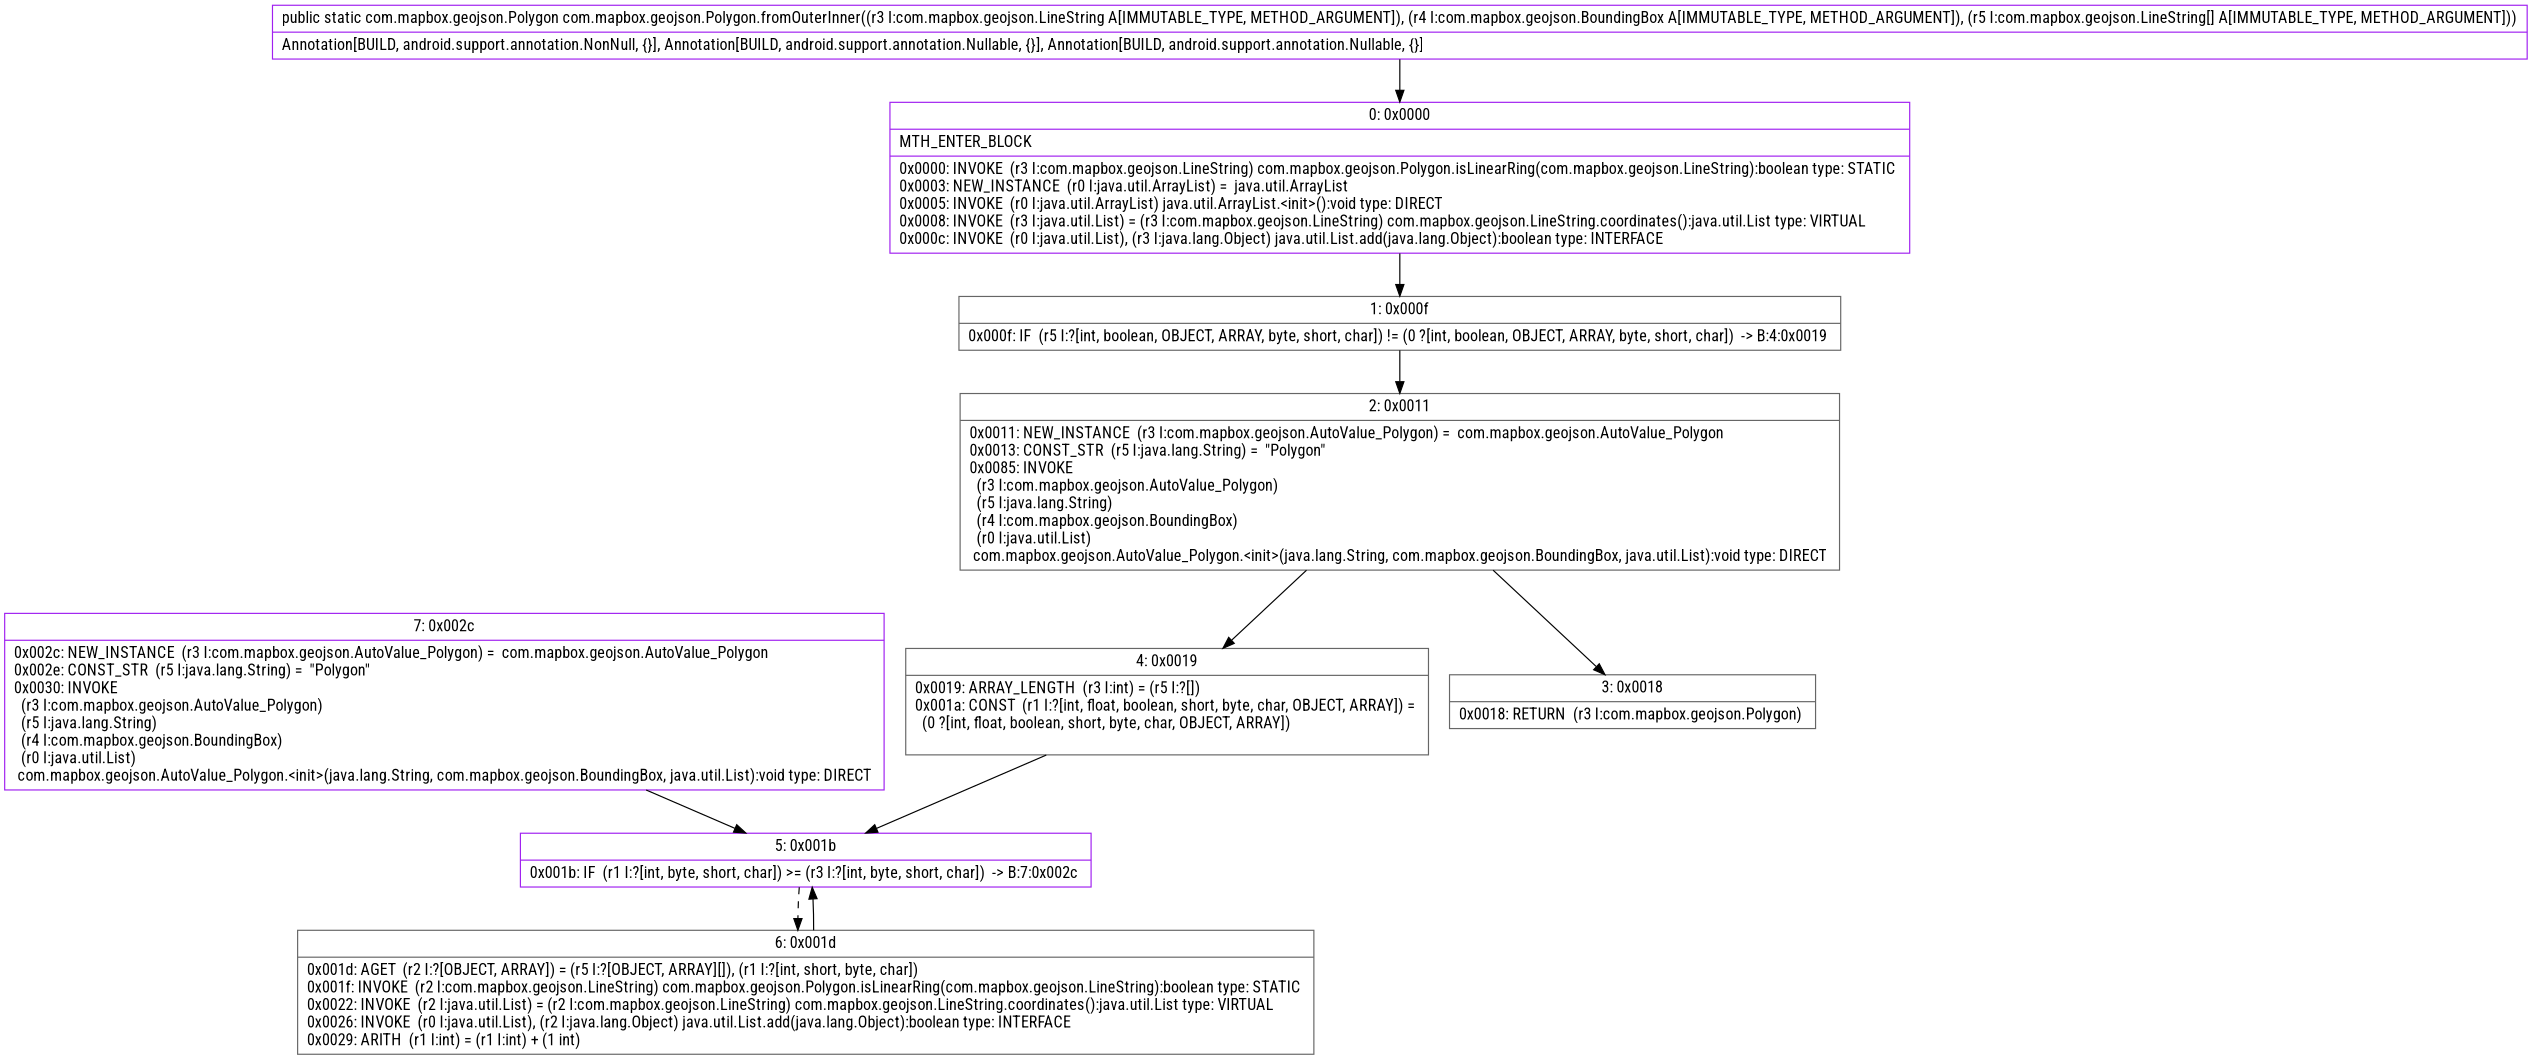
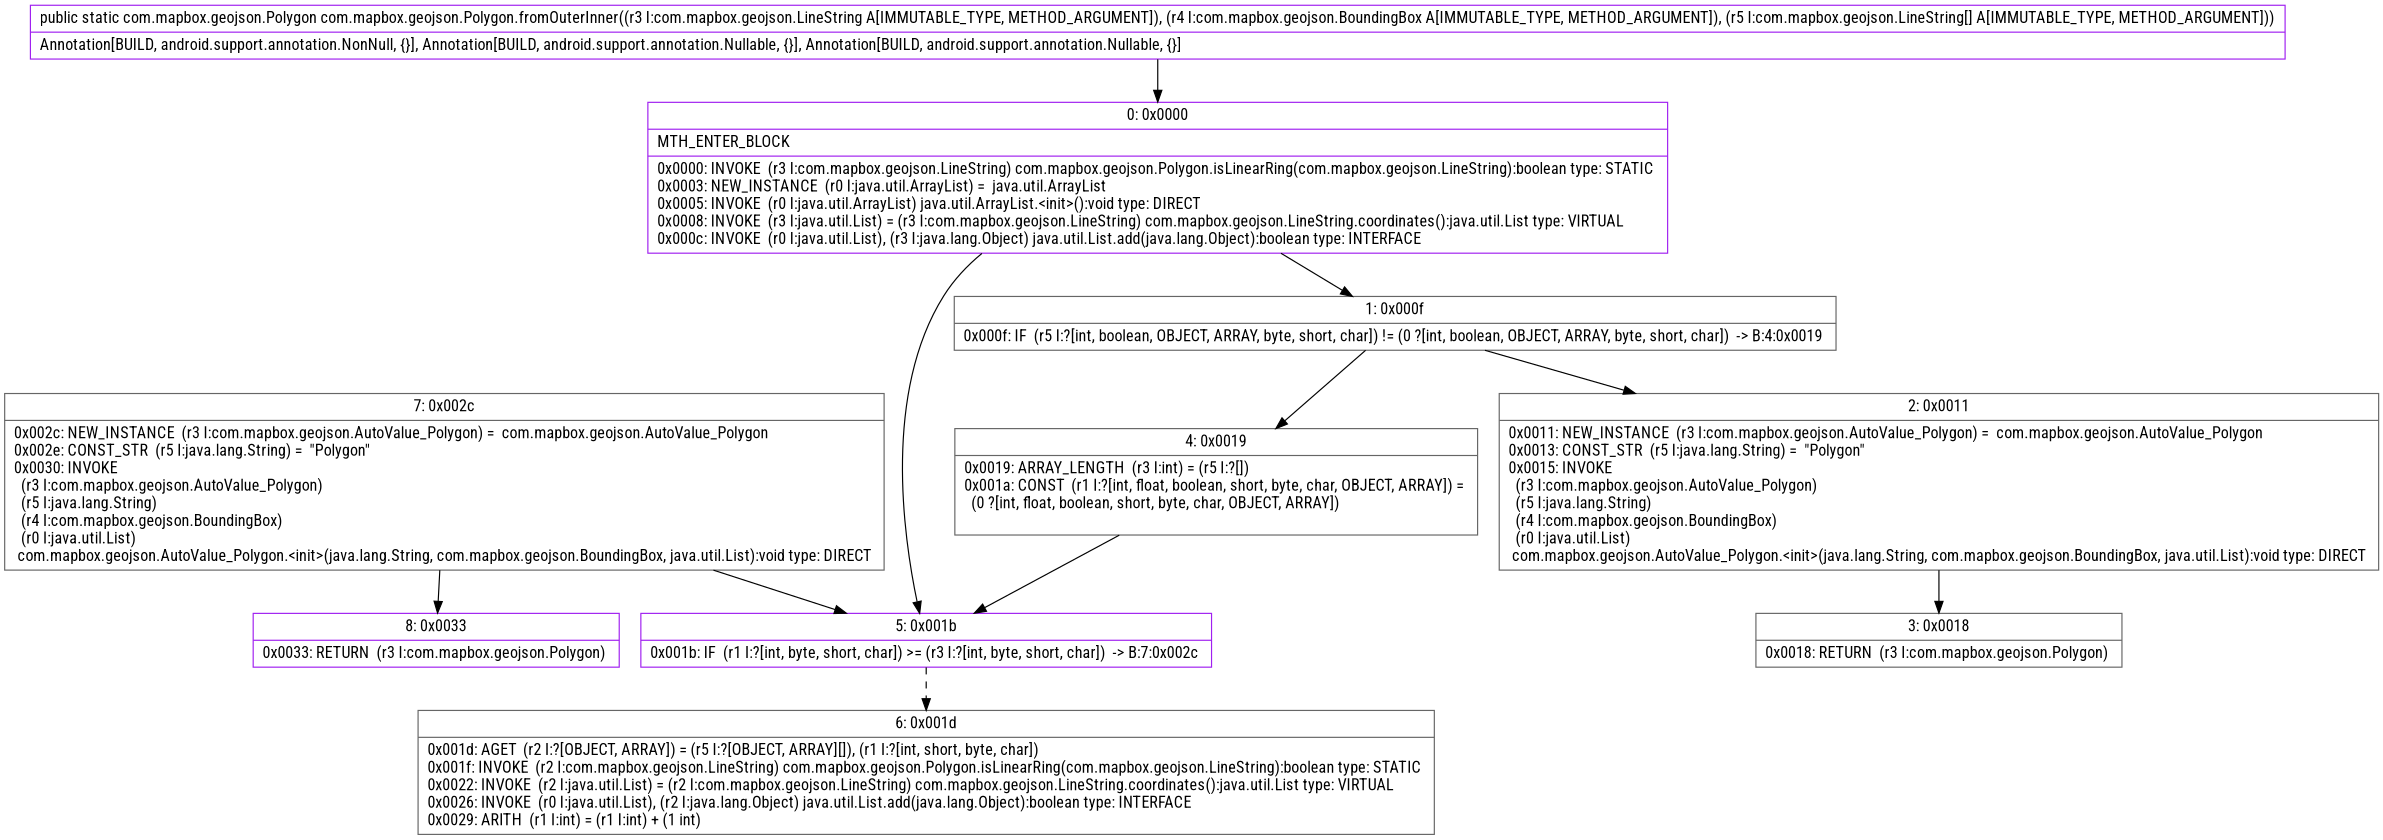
node "2: 0x0011": text "0x0085: INVOKE" -> "0x0015: INVOKE"
edge "2: 0x0011" -> "4: 0x0019": now "1: 0x000f" -> "4: 0x0019"
node "8: 0x0033": added
node "7: 0x002c": color purple -> gray40
edge "6: 0x001d" -> "5: 0x001b": now "0: 0x0000" -> "5: 0x001b"
